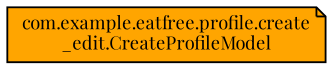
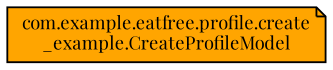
node "com.example.eatfree.profile.create _edit.CreateProfileModel": label "com.example.eatfree.profile.create _edit.CreateProfileModel" -> "com.example.eatfree.profile.create _example.CreateProfileModel"
